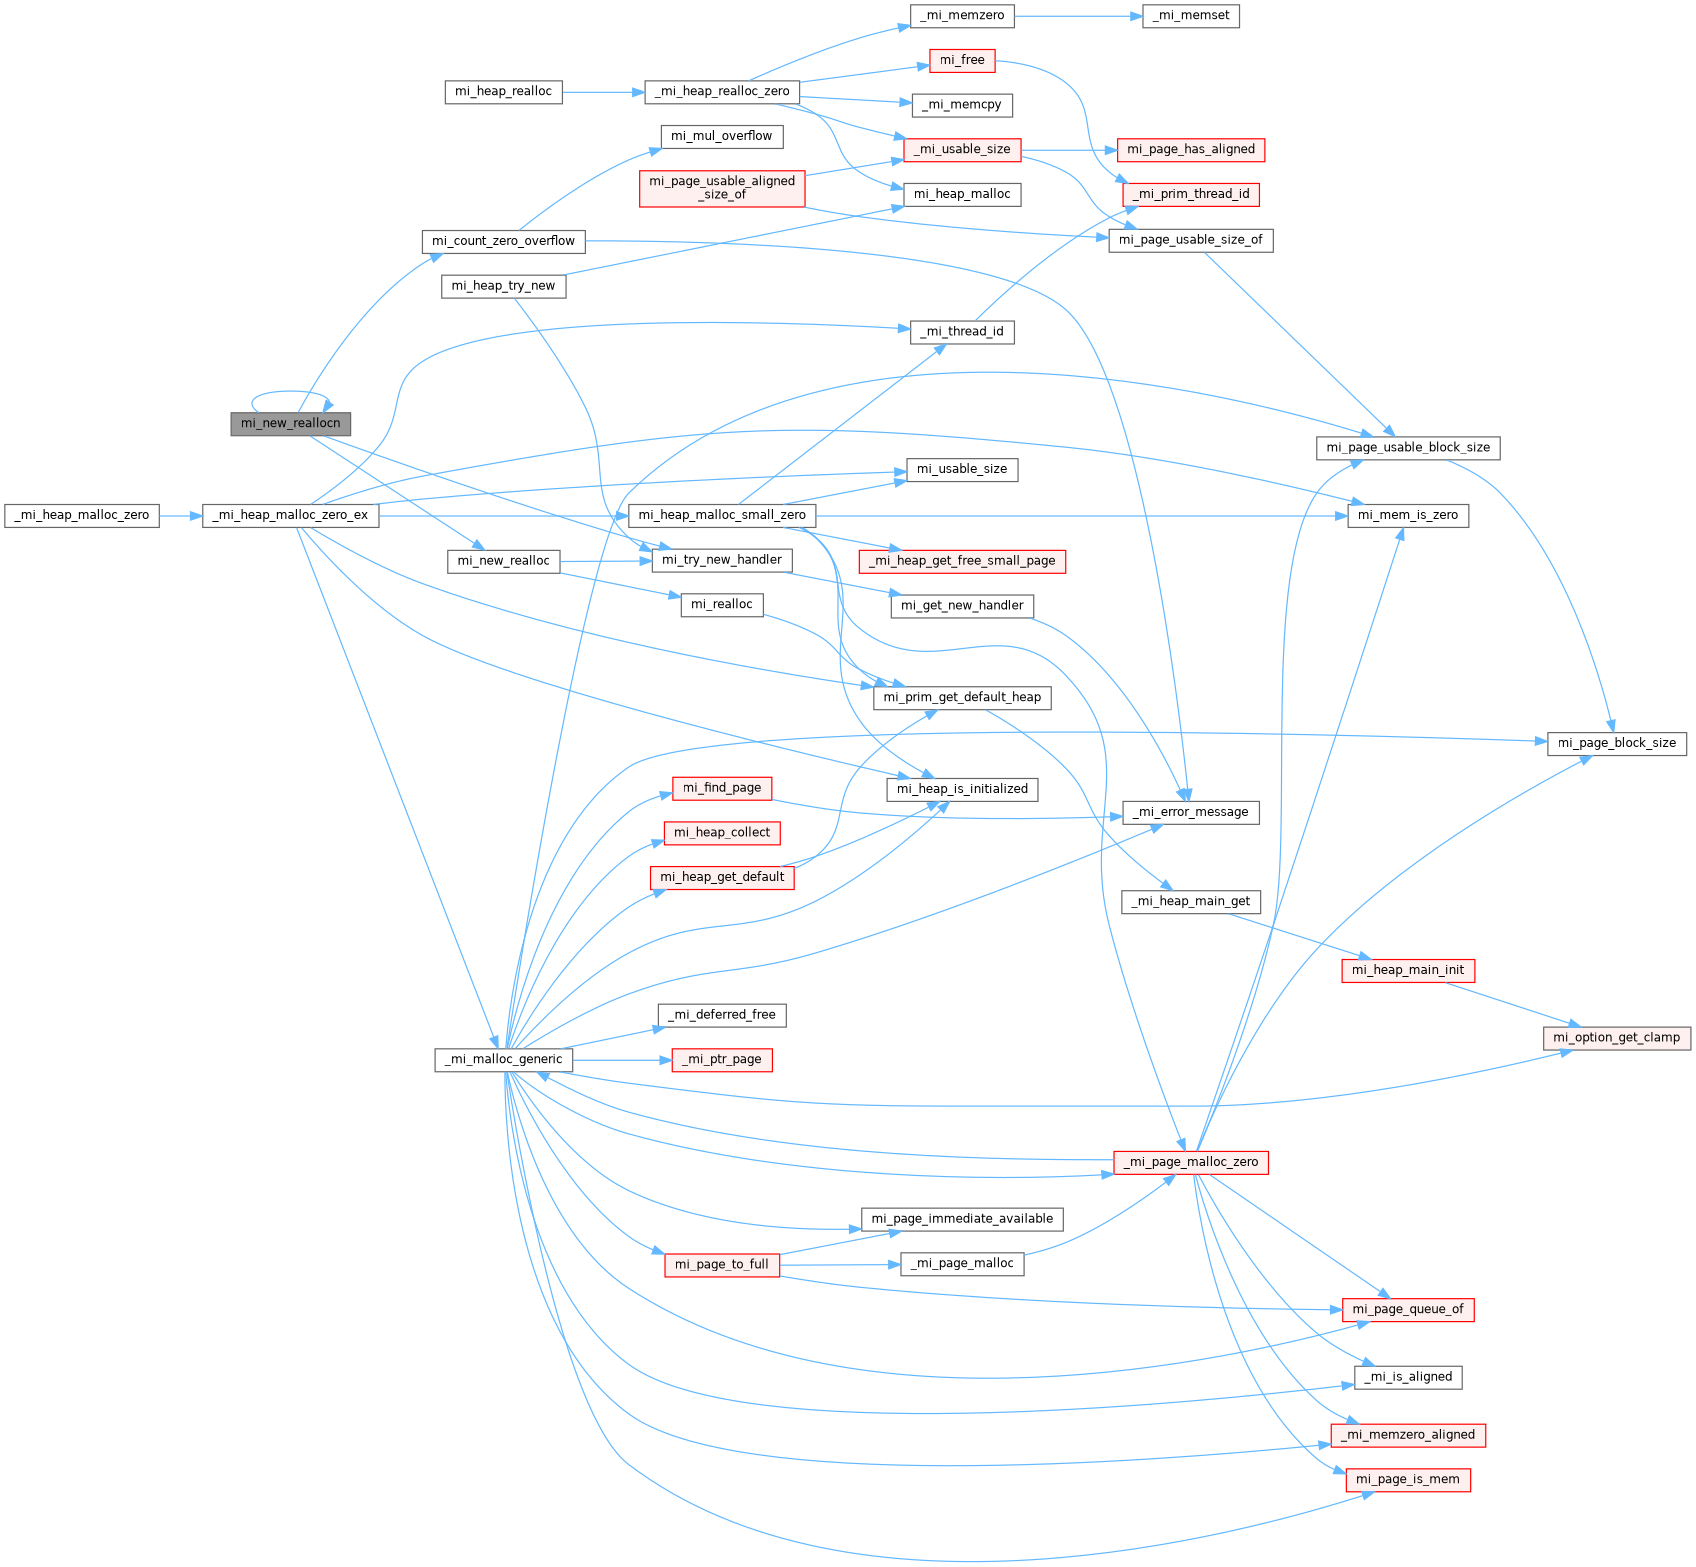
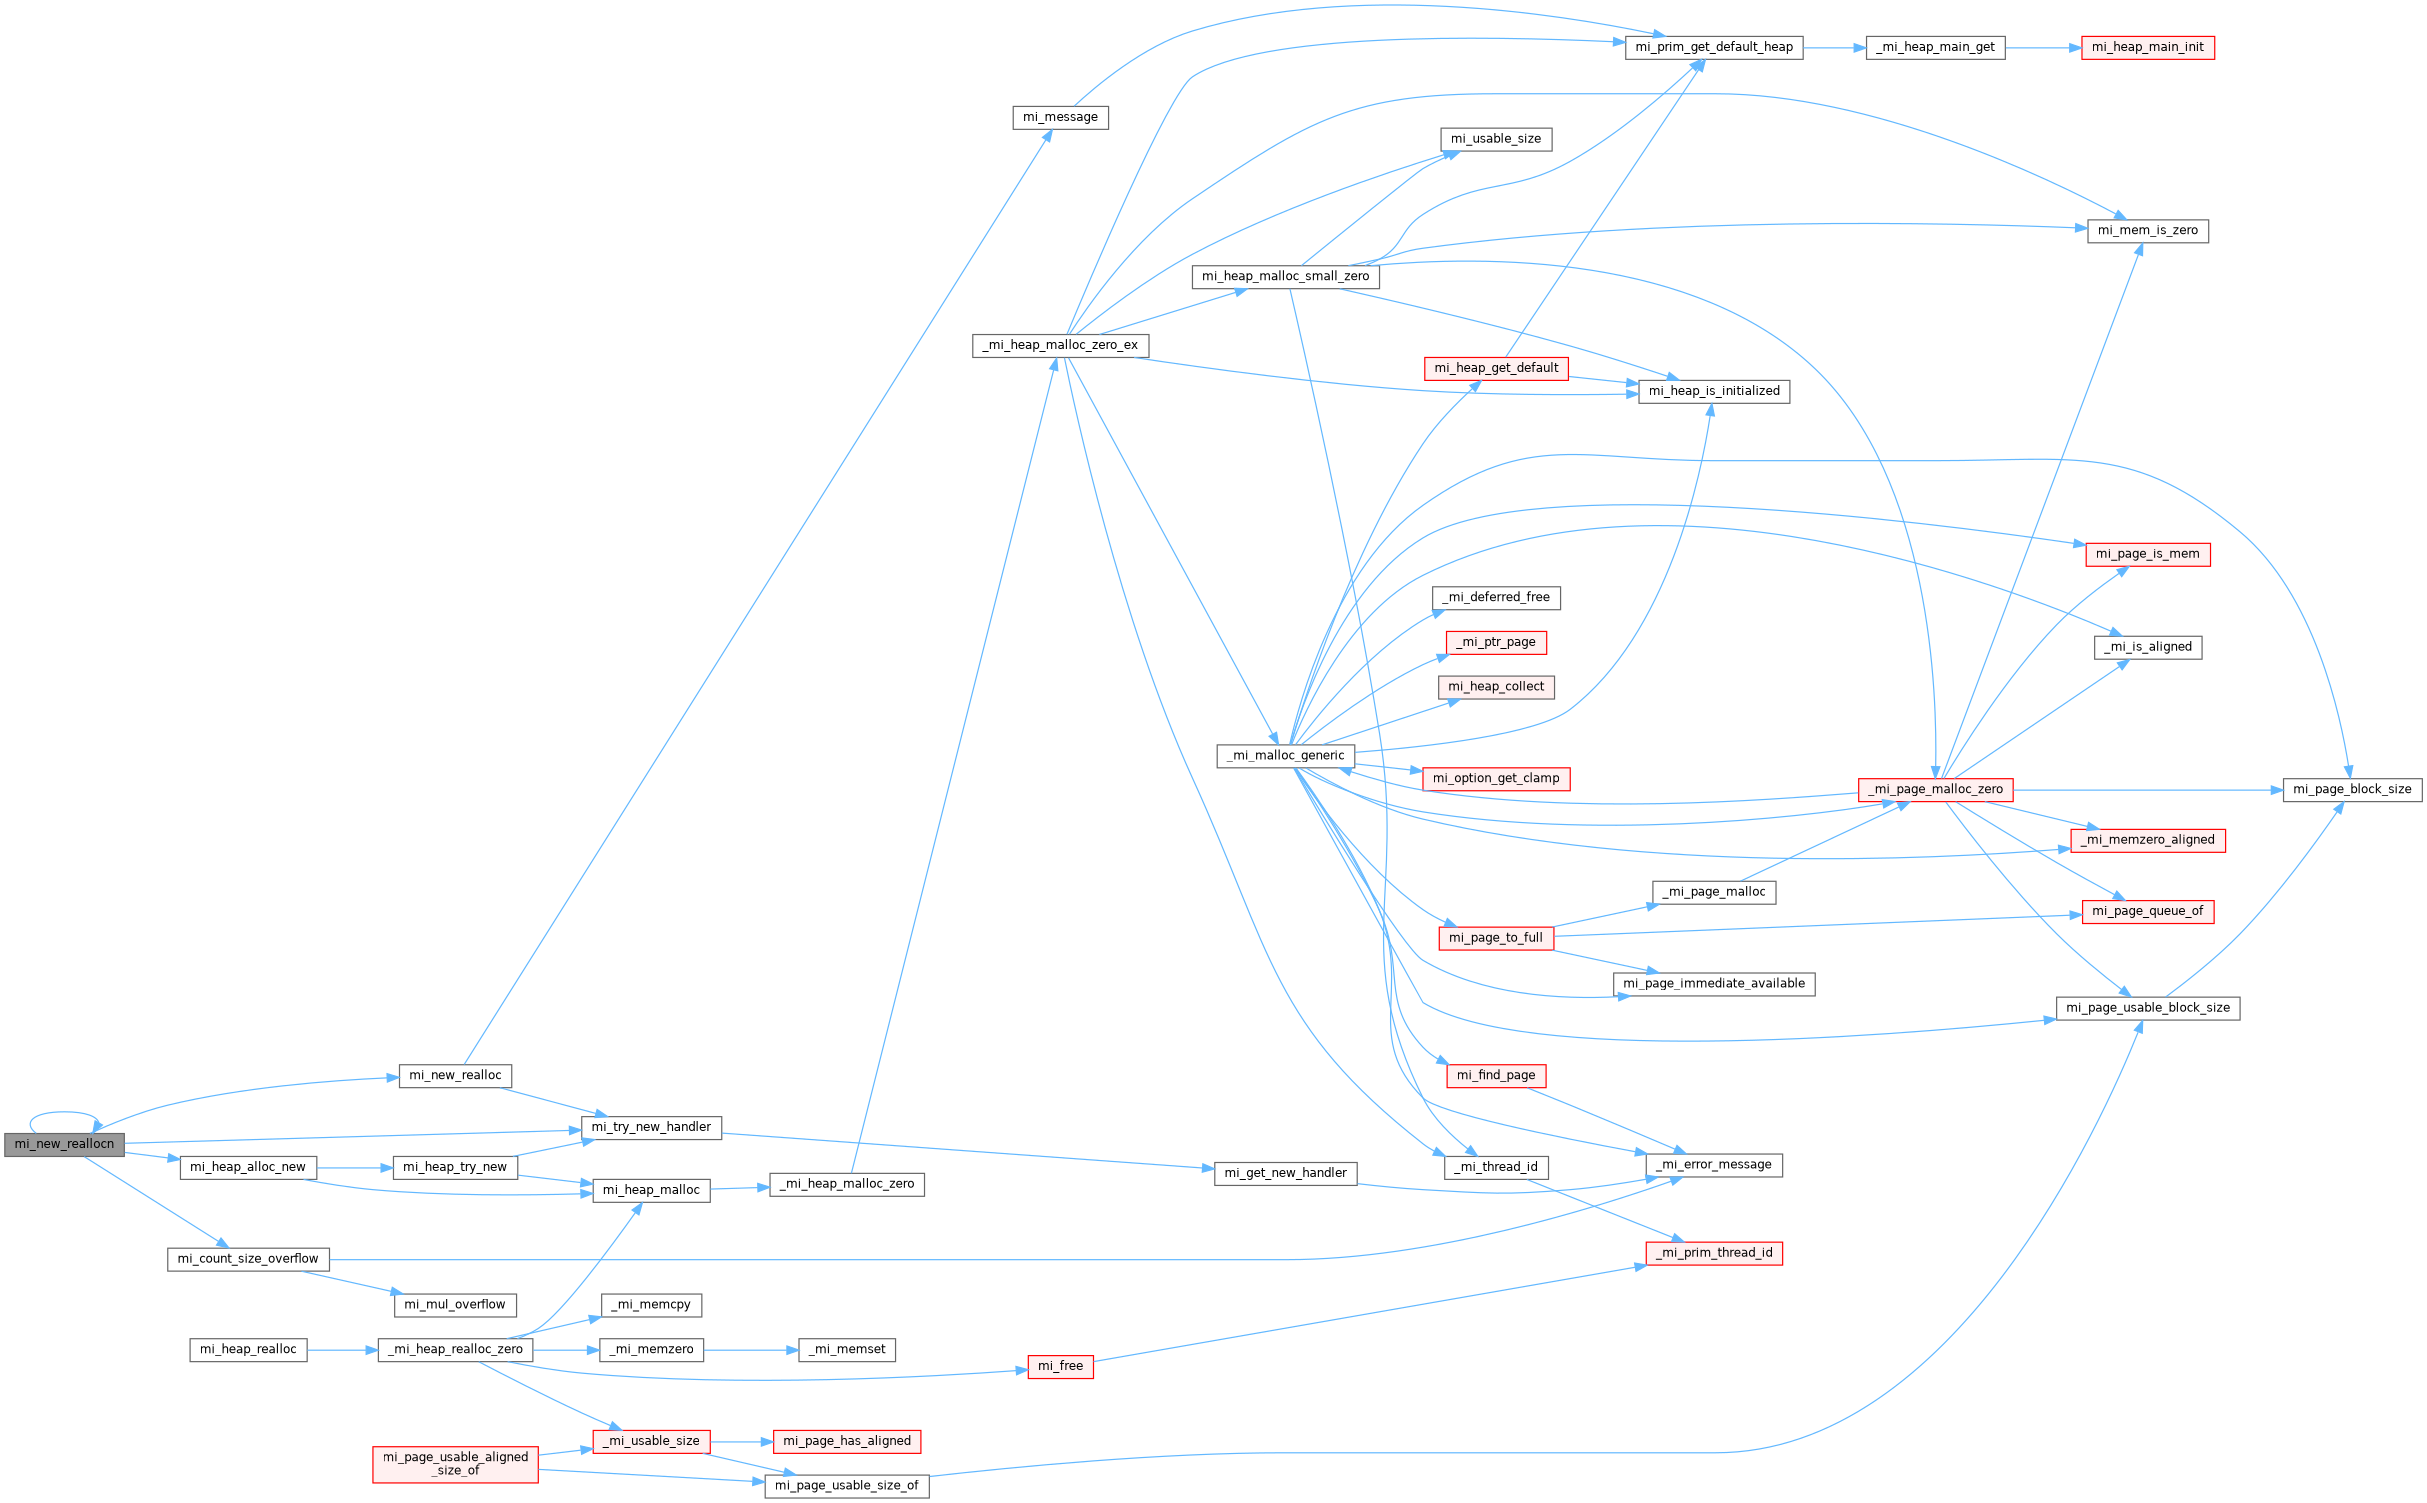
node "mi_count_zero_overflow": label "mi_count_zero_overflow" -> "mi_count_size_overflow"
node "_mi_heap_get_free_small_page": removed
node "mi_realloc": label "mi_realloc" -> "mi_message"
node "mi_heap_collect": color red -> grey40
edge "mi_heap_main_init" -> "mi_option_get_clamp": removed
node "mi_option_get_clamp": color grey40 -> red
node "mi_heap_alloc_new": added
edge "mi_heap_malloc" -> "_mi_heap_malloc_zero": added
edge "_mi_malloc_generic" -> "mi_page_queue_of": removed
